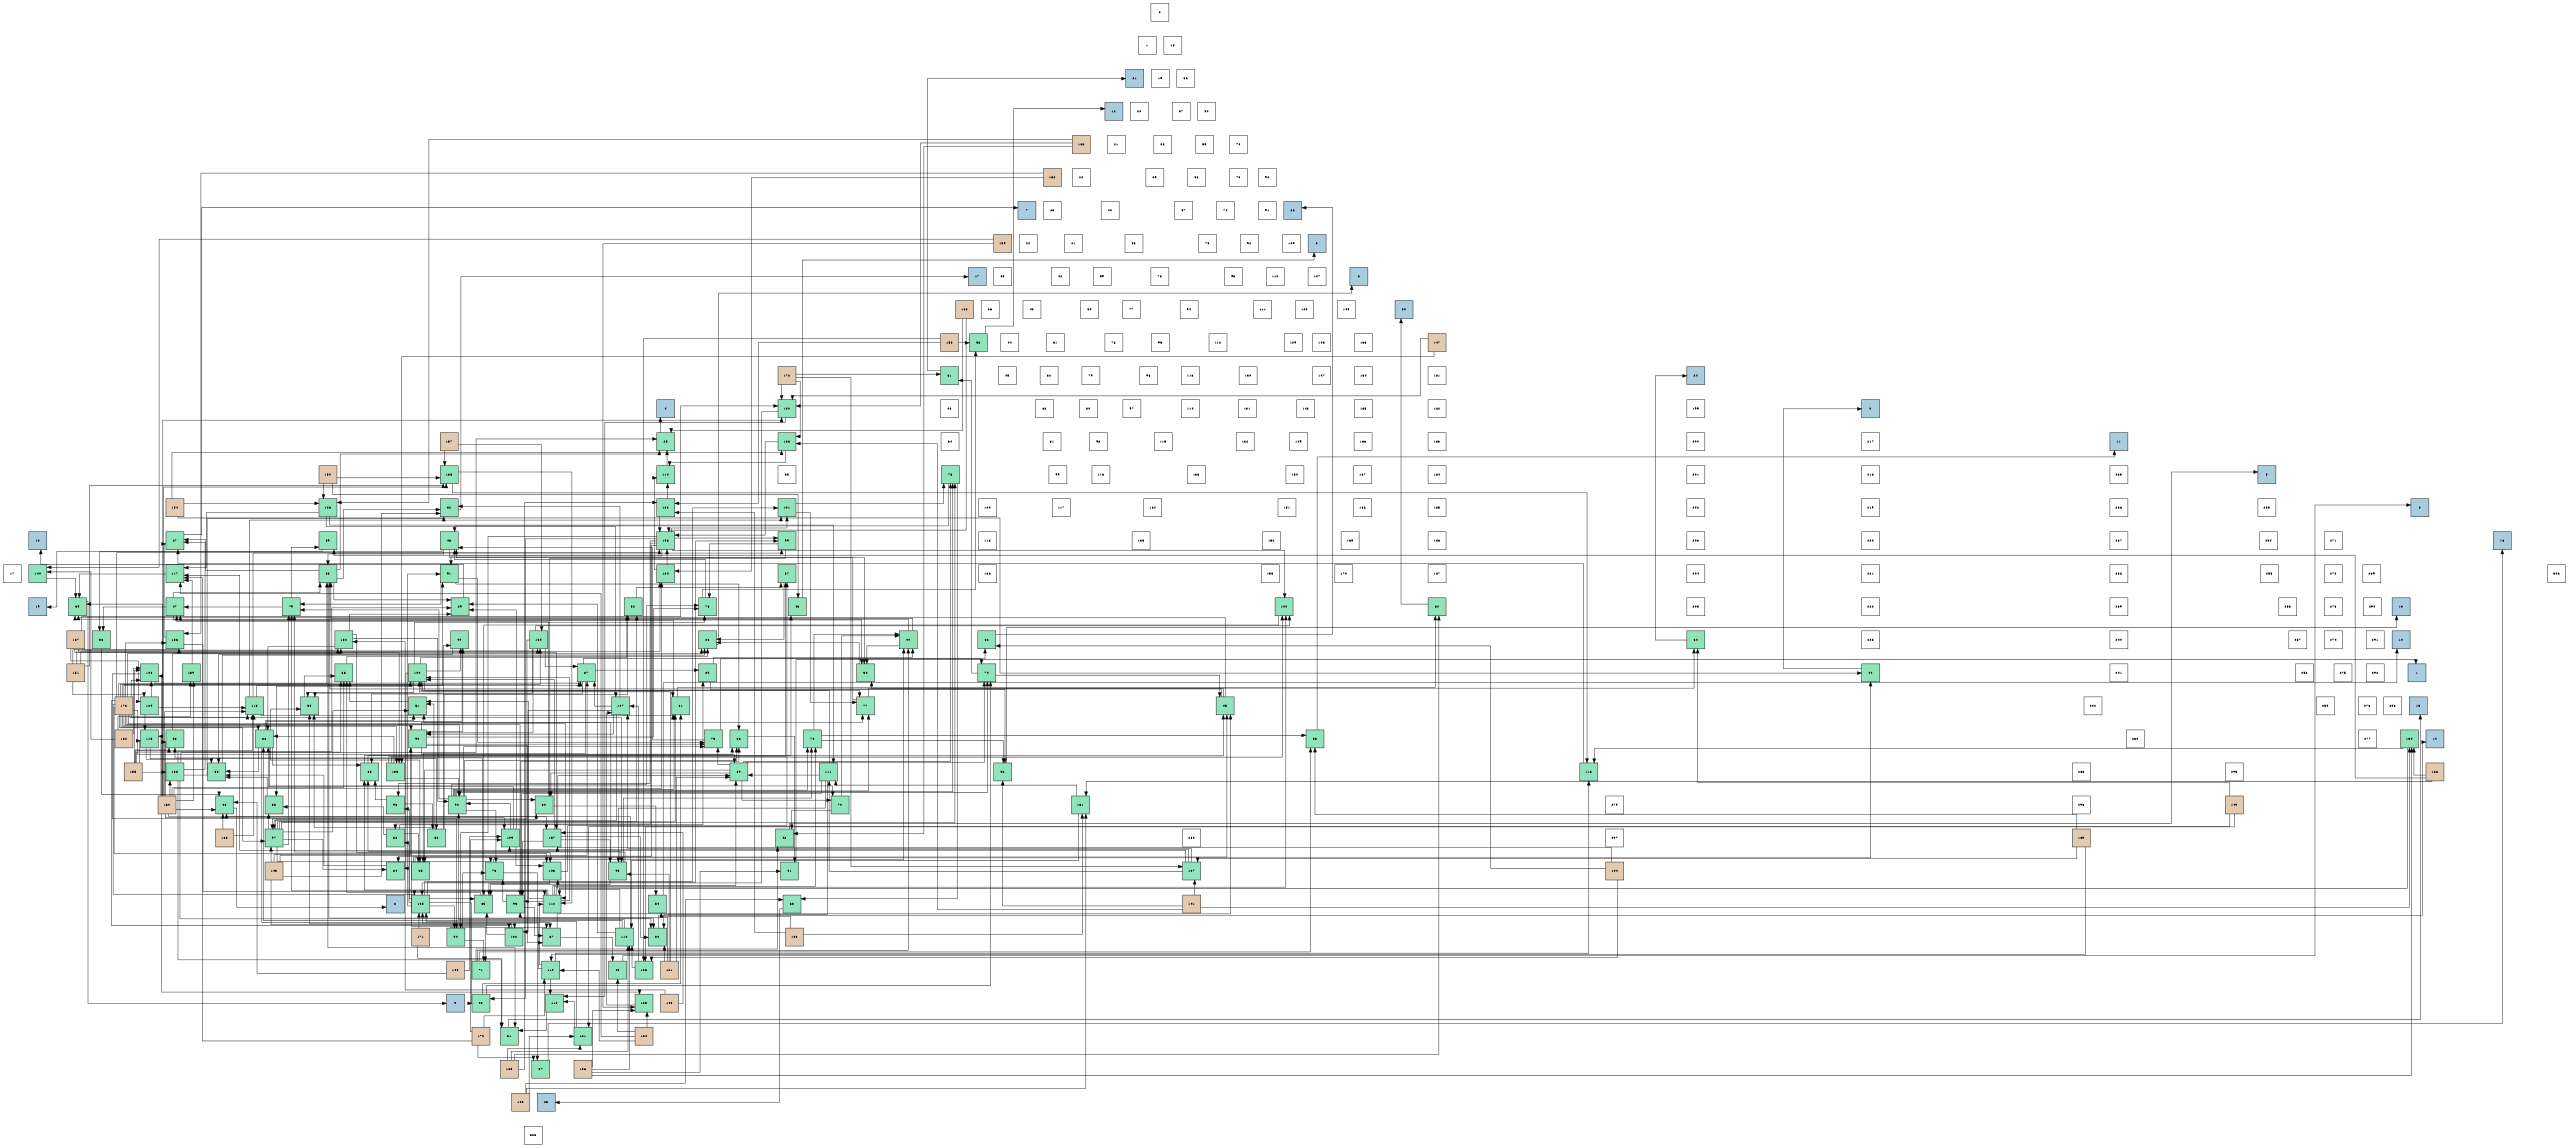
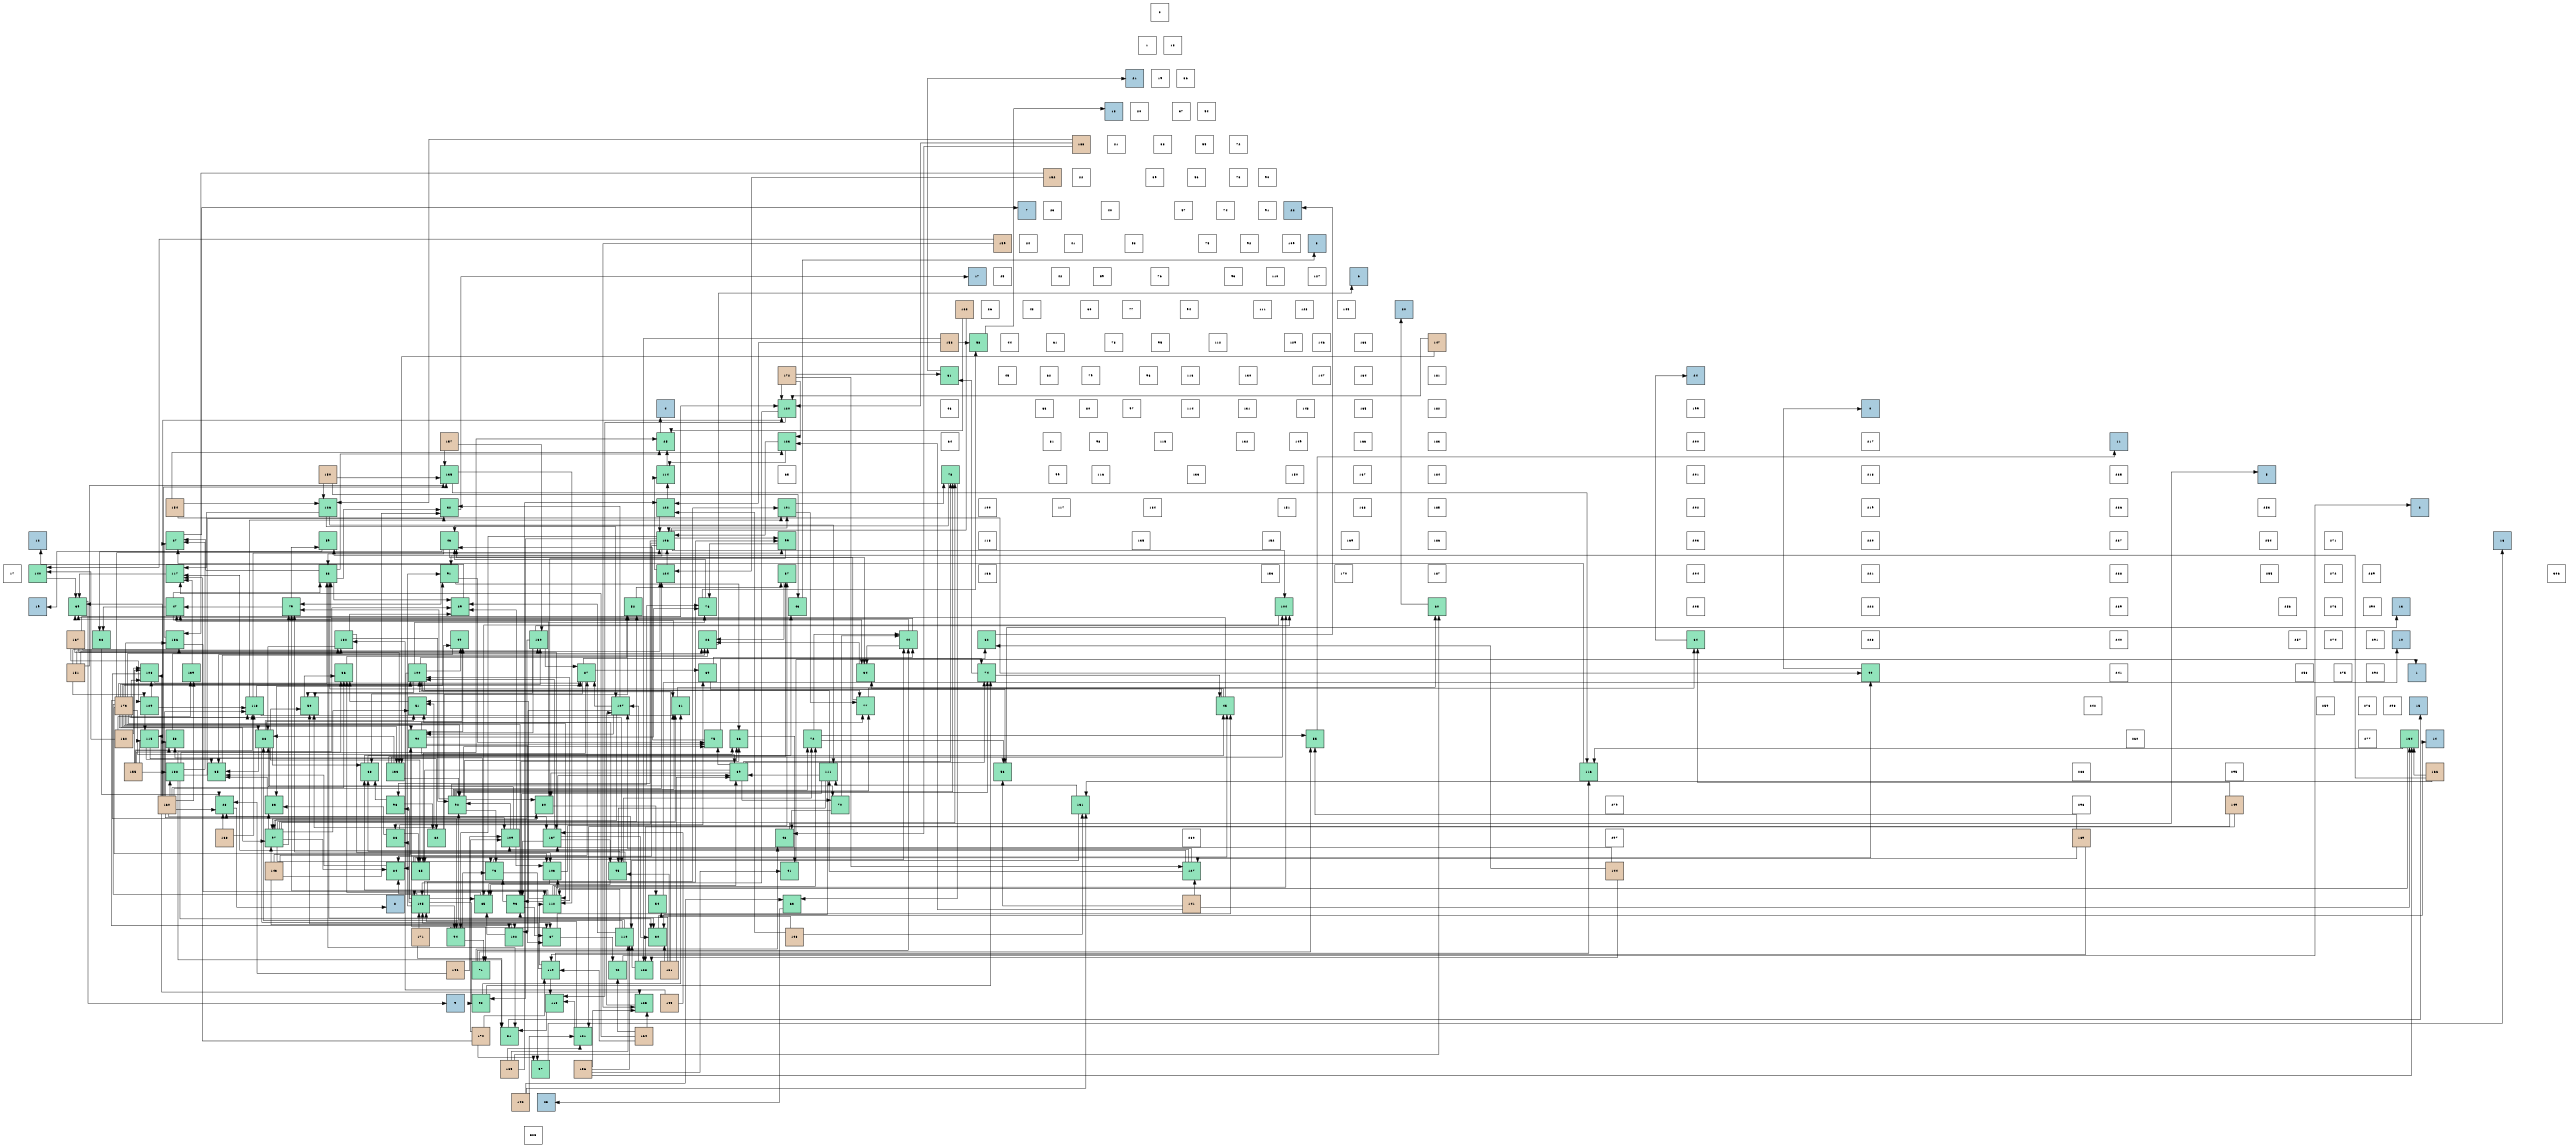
edge "105" -> "84": added
